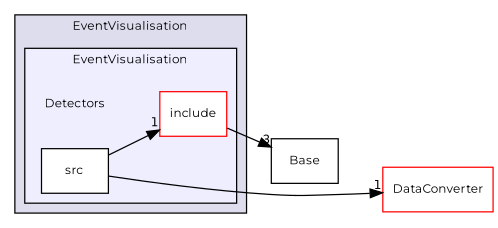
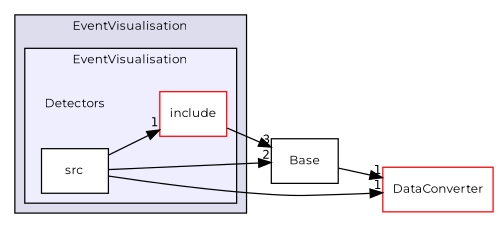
edge "src" -> "Base": added
edge "Base" -> "DataConverter": added
